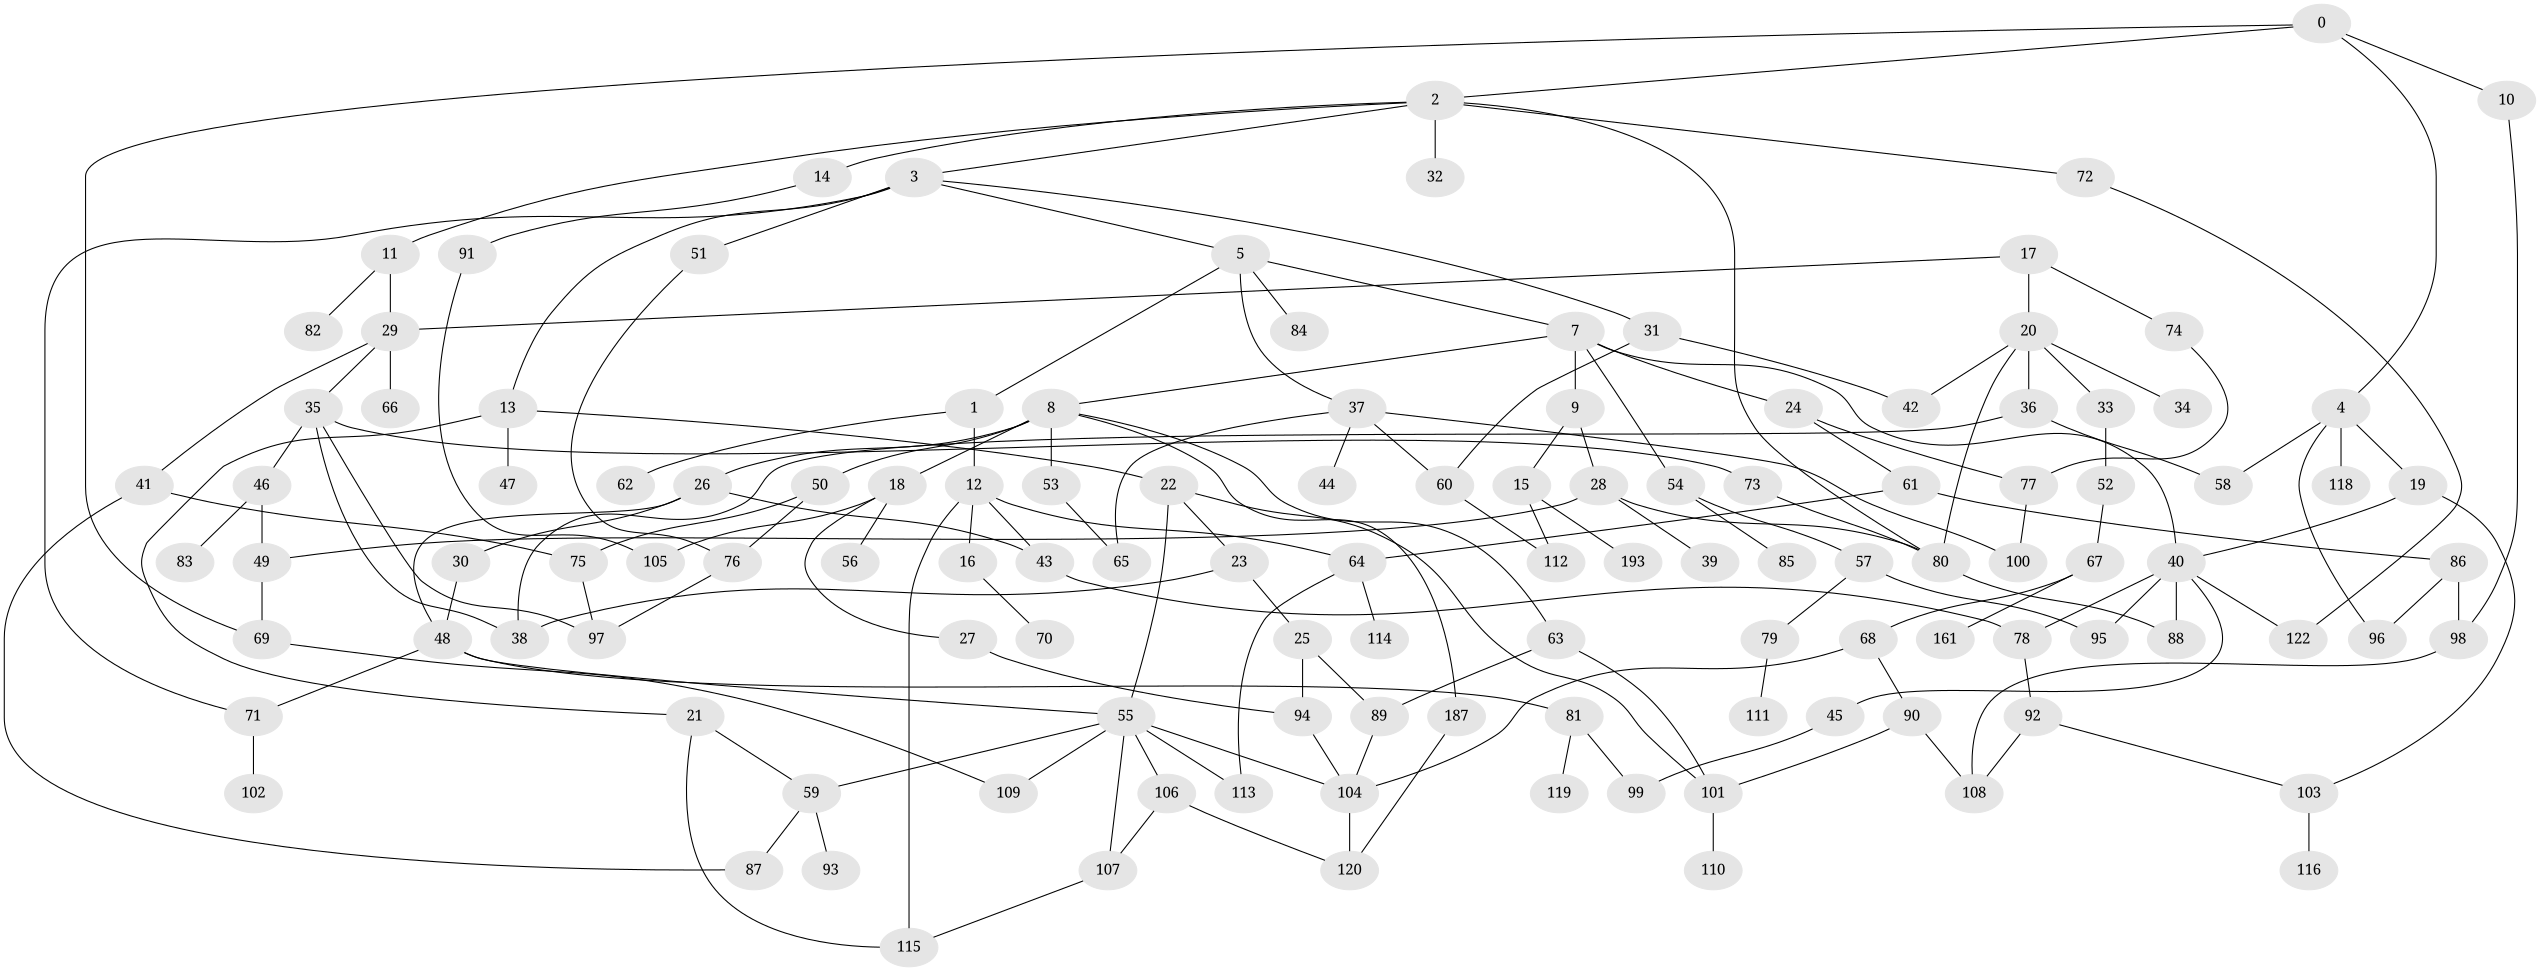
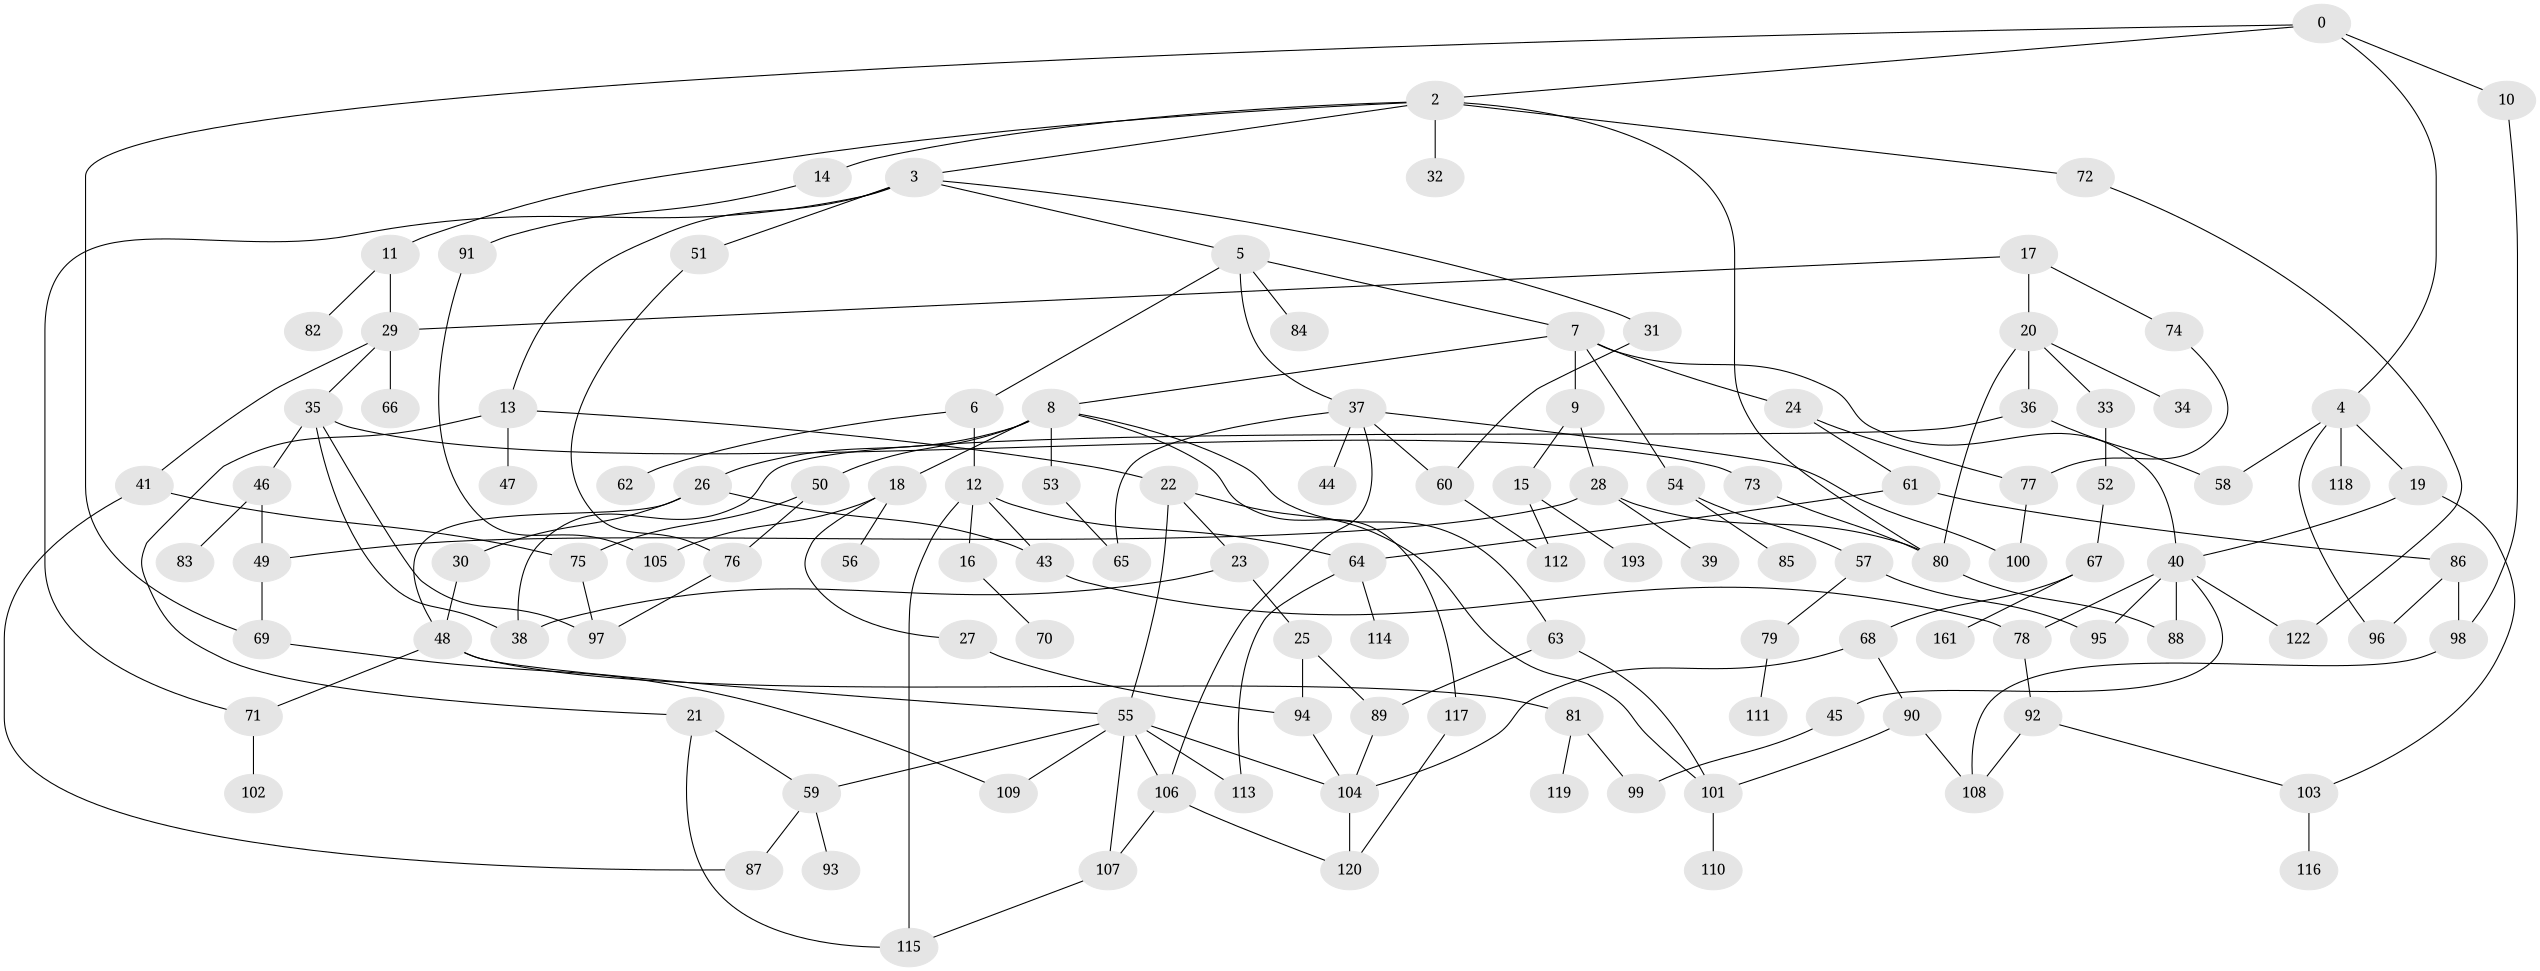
node "1": label "1" -> "6"
node "42": removed
edge "37" -- "106": added
node "187": label "187" -> "117"
